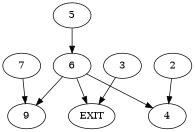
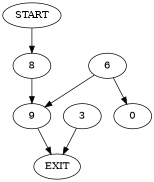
node "START": added
node "5": removed
node "7": label "7" -> "8"
node "2": removed
edge "6" -> "EXIT": now "9" -> "EXIT"
node "4": label "4" -> "0"
